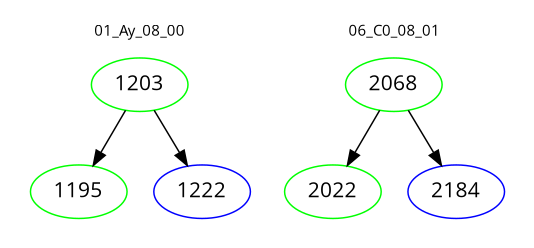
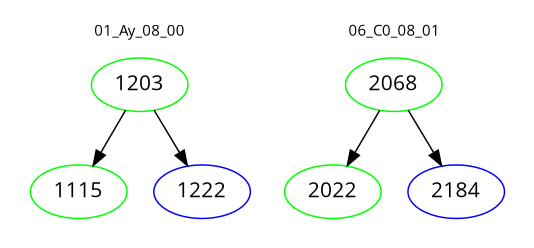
node "1195": label "1195" -> "1115"
